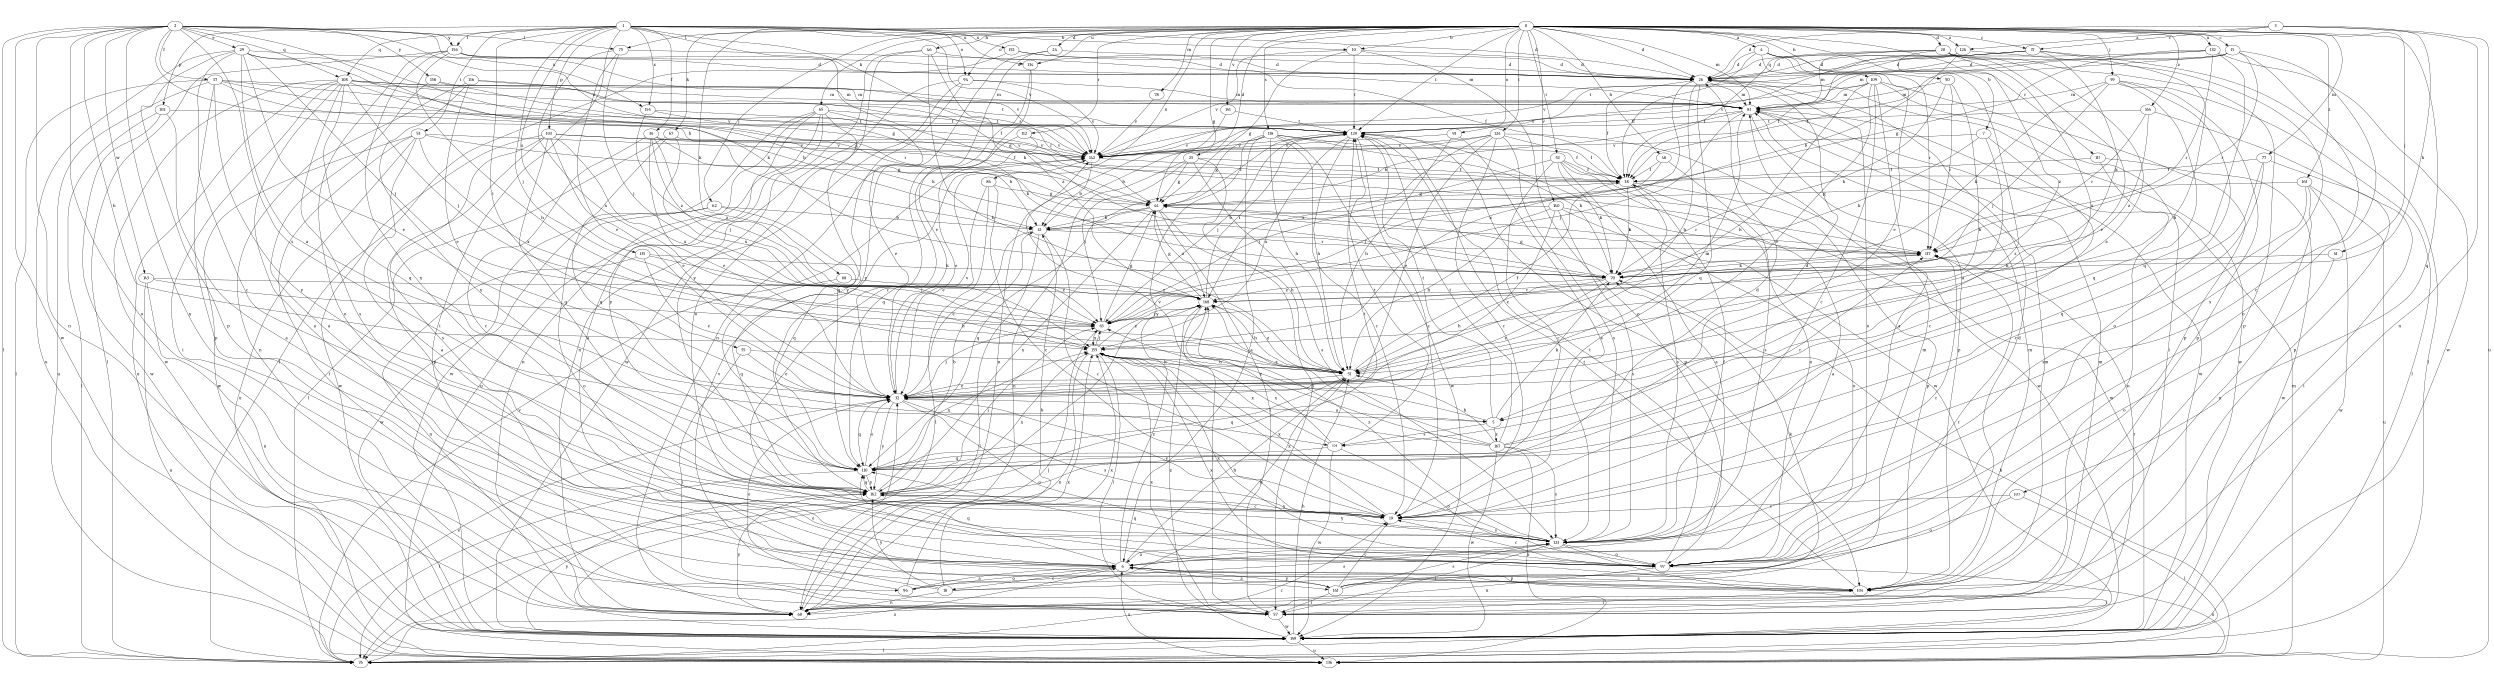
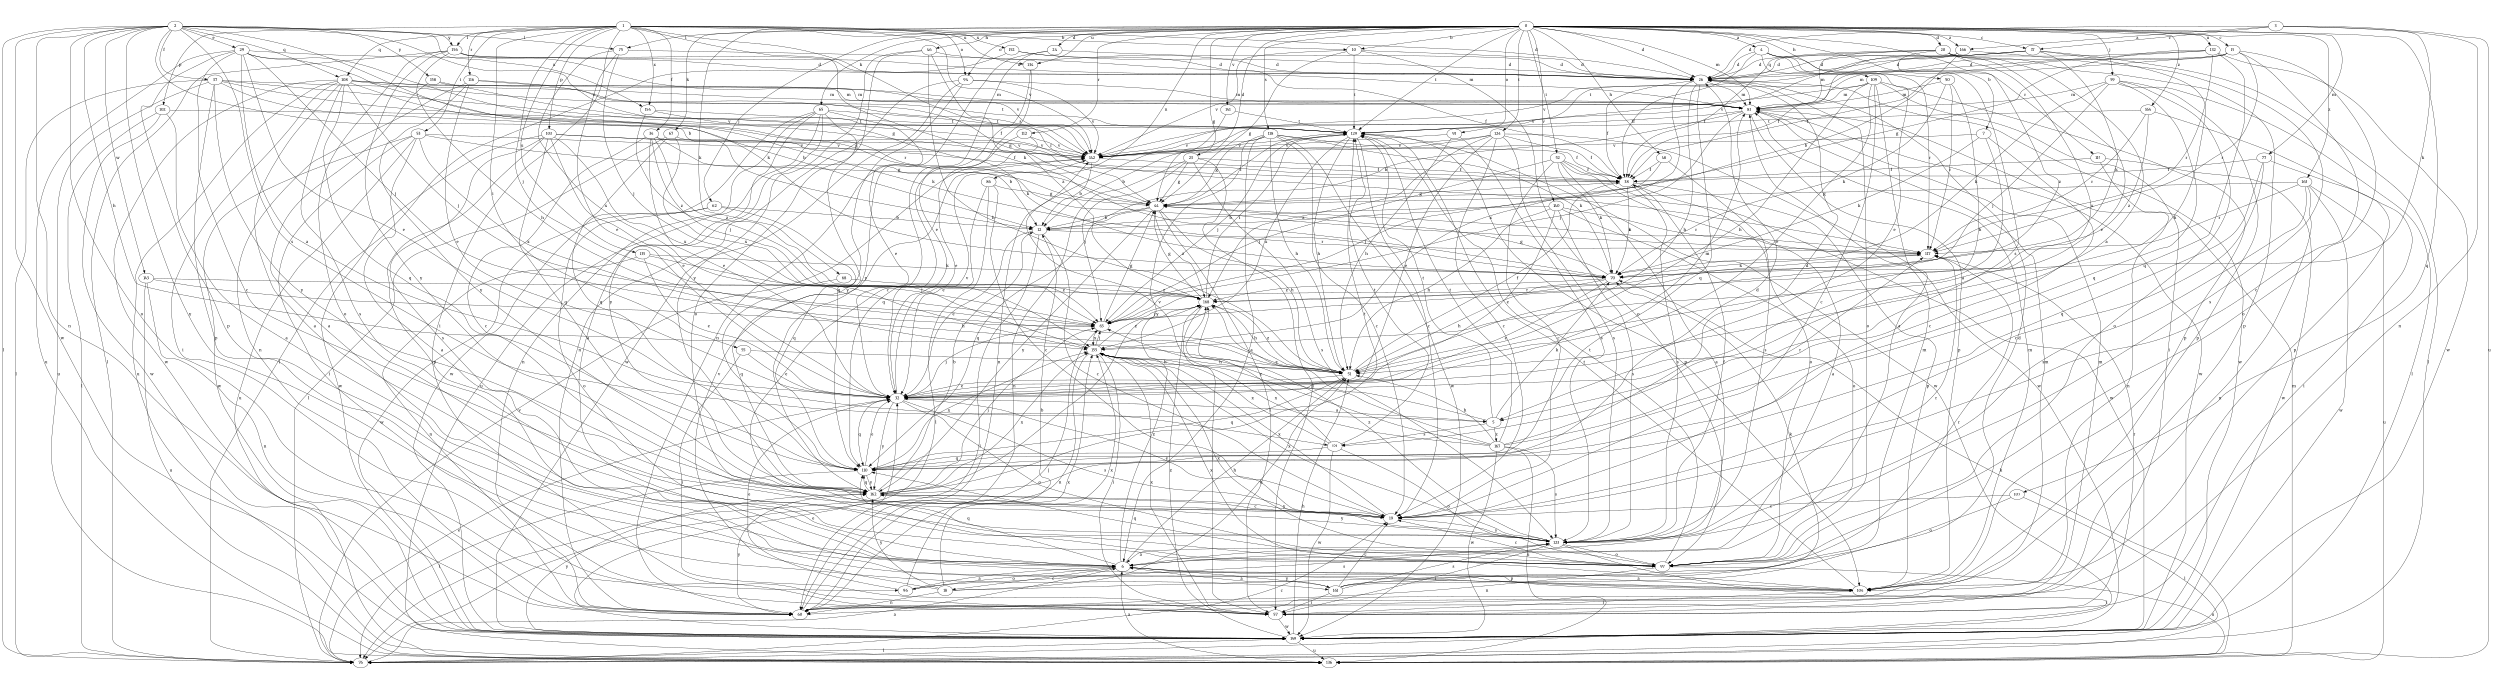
edge "1" -> "116": added, label "r"
node "126": label "126" -> "166"
node "78": removed
edge "163" -> "117": added, label "r"
node "61": removed
